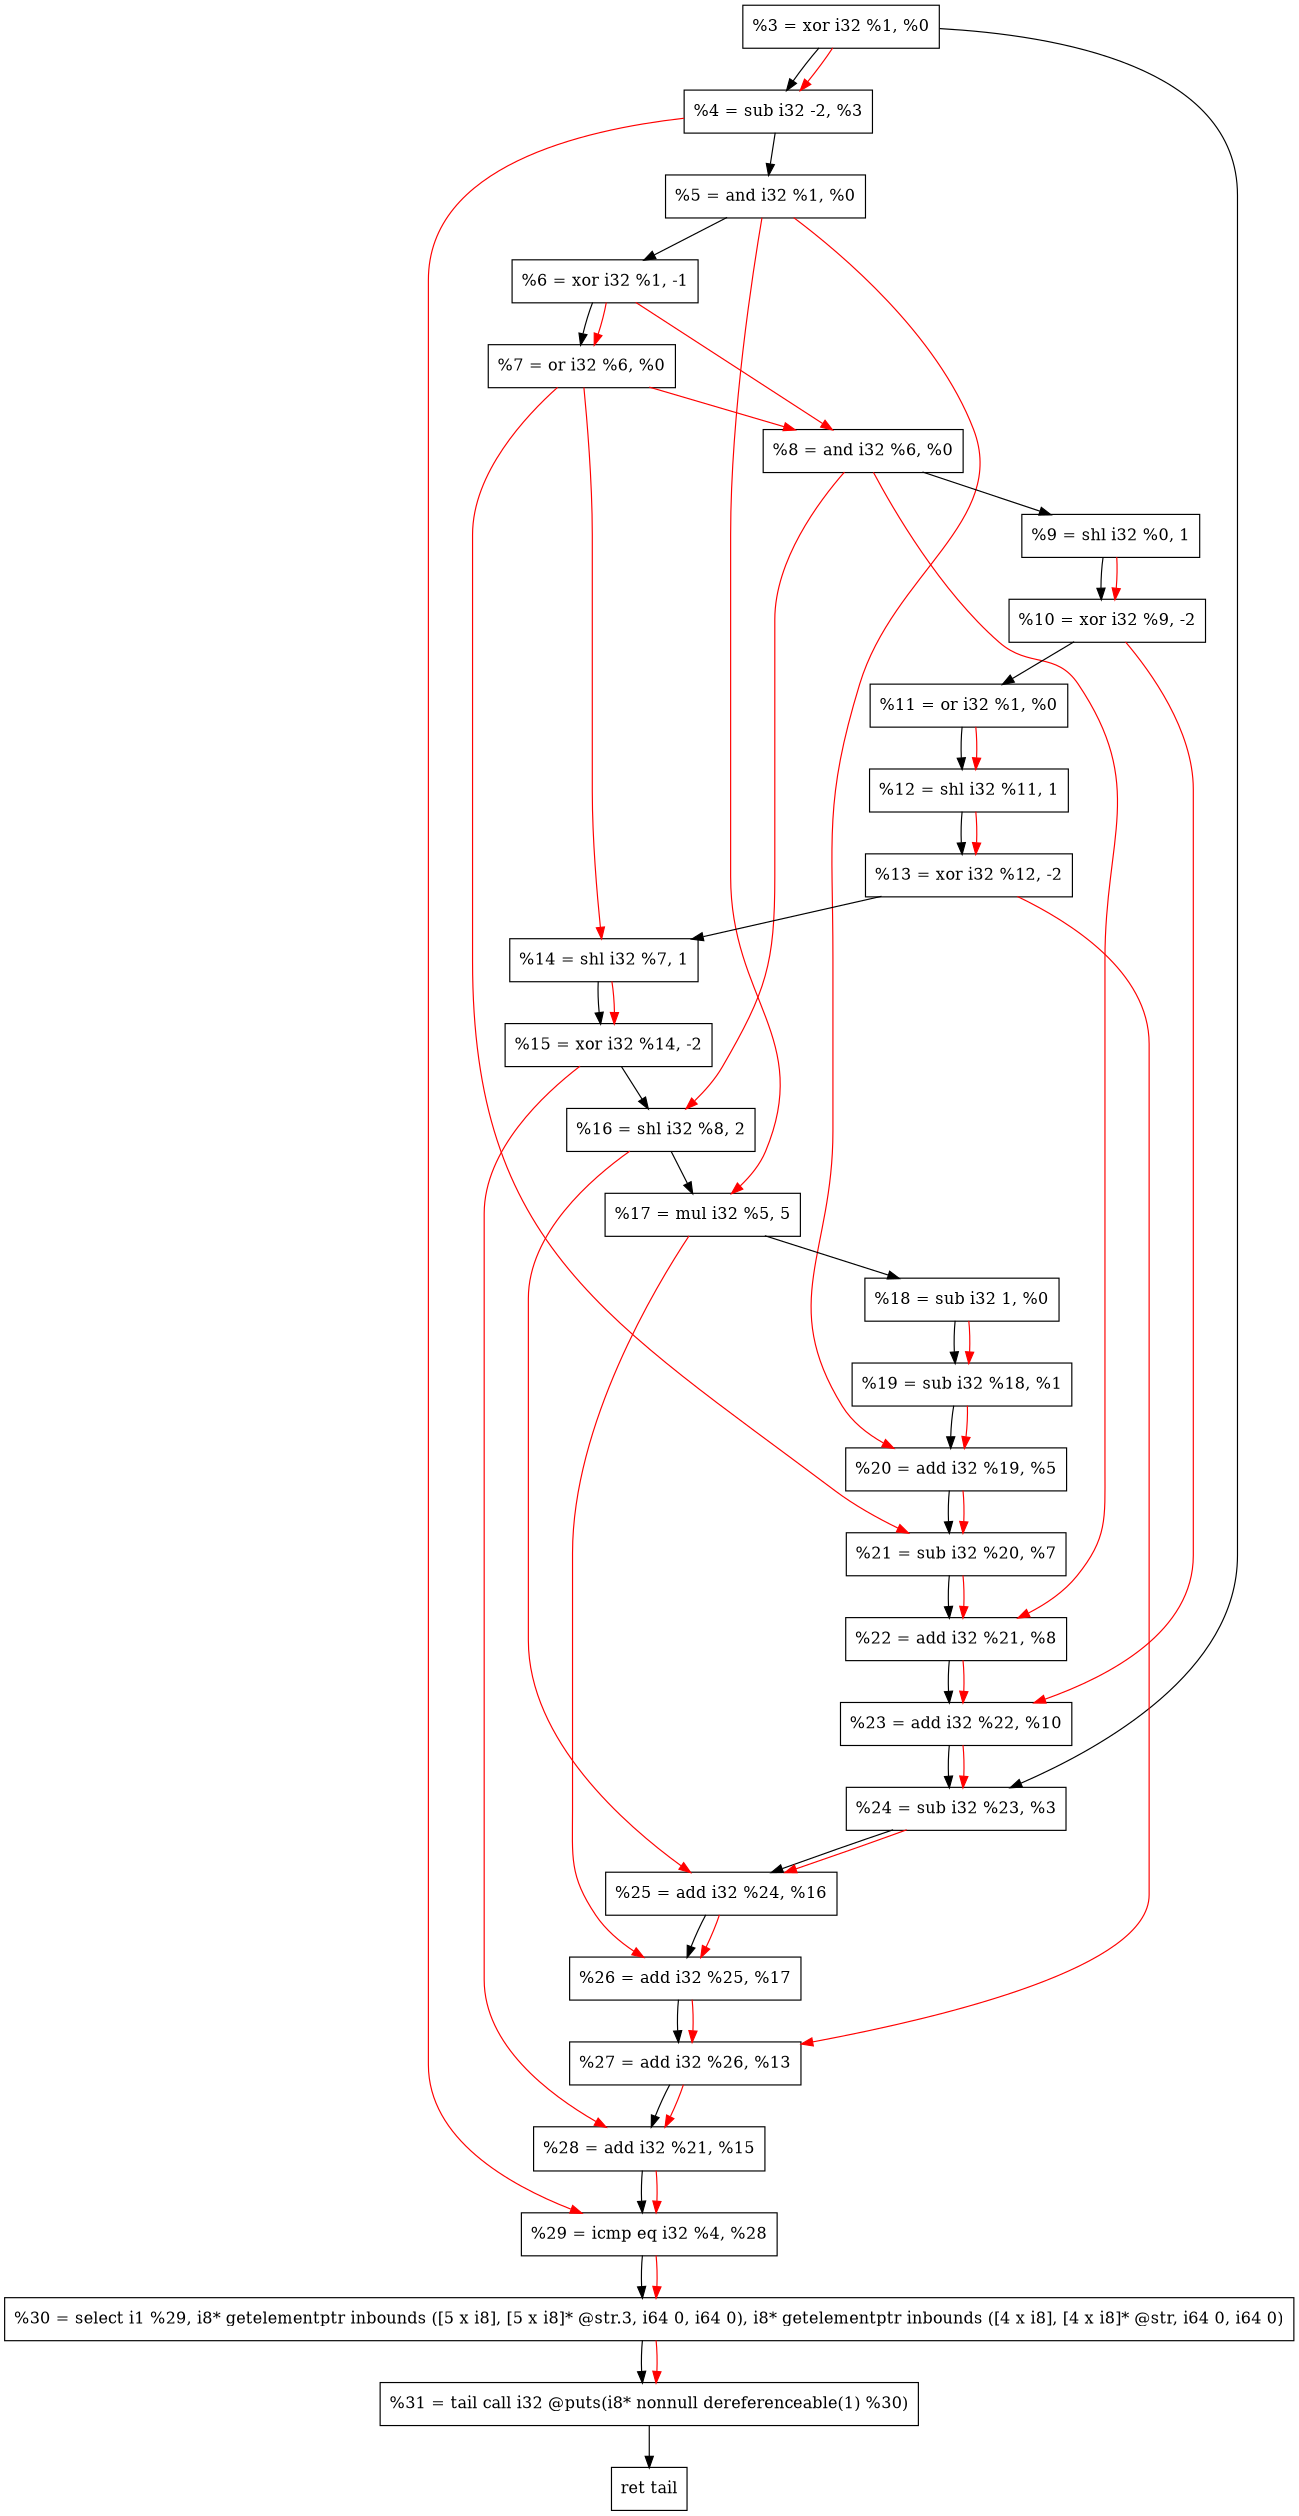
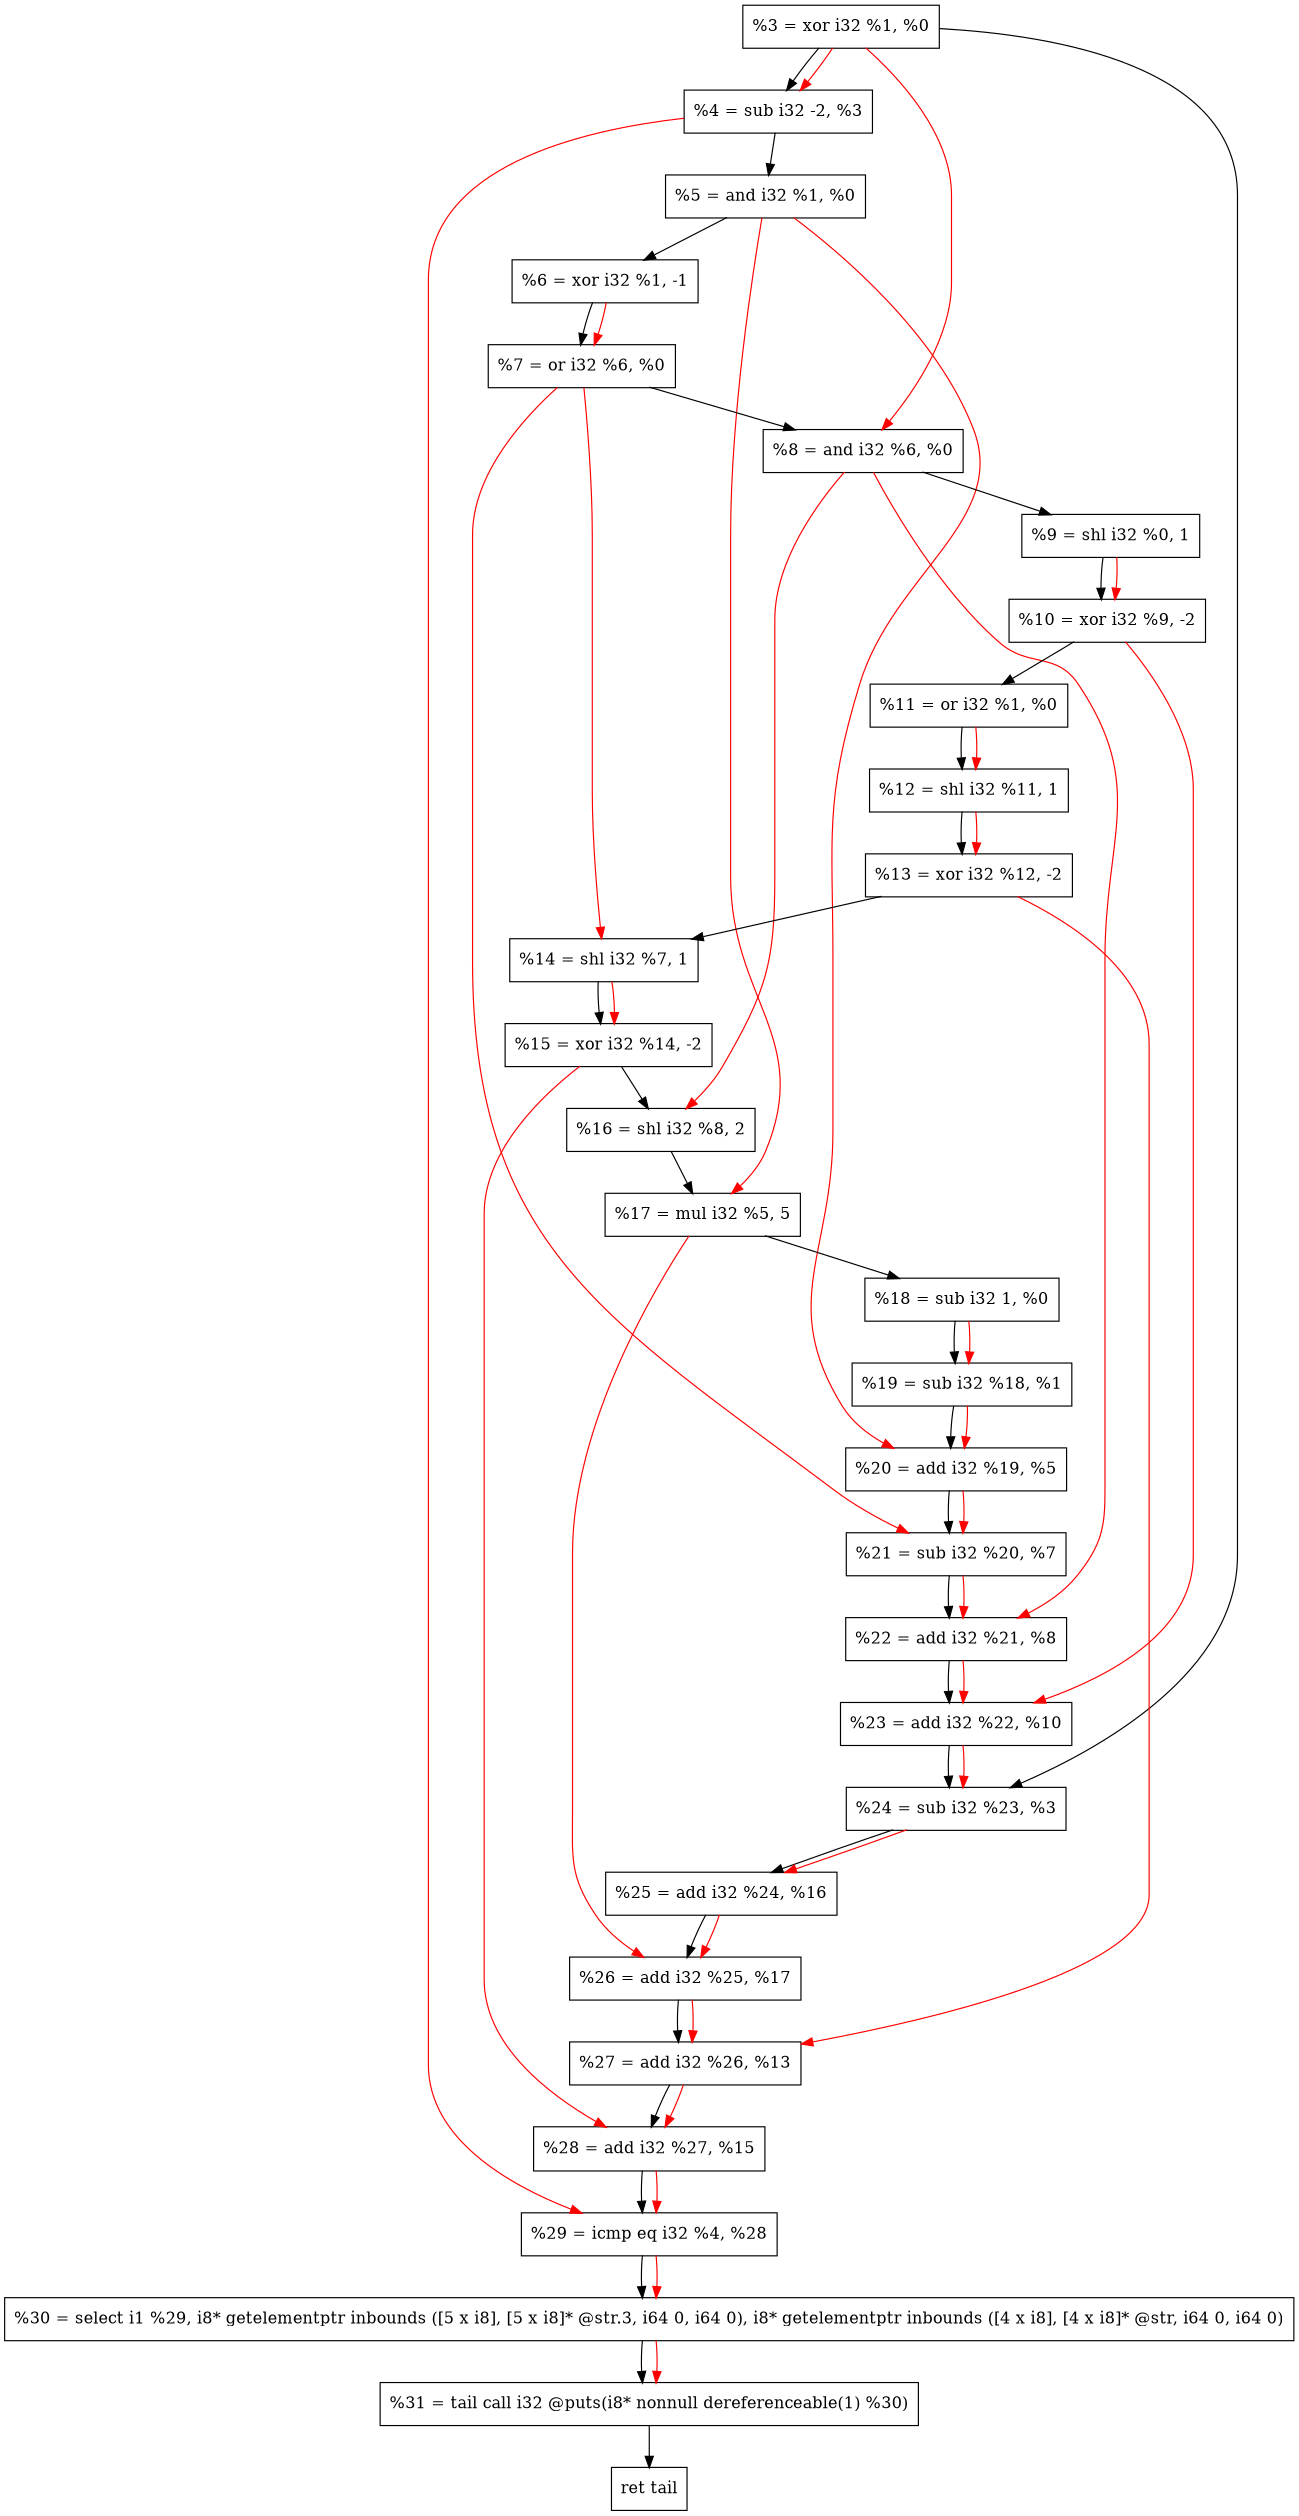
edge "%6 = xor i32 %1, -1" -> "%8 = and i32 %6, %0": now "%3 = xor i32 %1, %0" -> "%8 = and i32 %6, %0"
edge "%7 = or i32 %6, %0" -> "%8 = and i32 %6, %0": color red -> black
edge "%16 = shl i32 %8, 2" -> "%25 = add i32 %24, %16": removed
node "%28 = add i32 %21, %15": label "%28 = add i32 %21, %15" -> "%28 = add i32 %27, %15"
